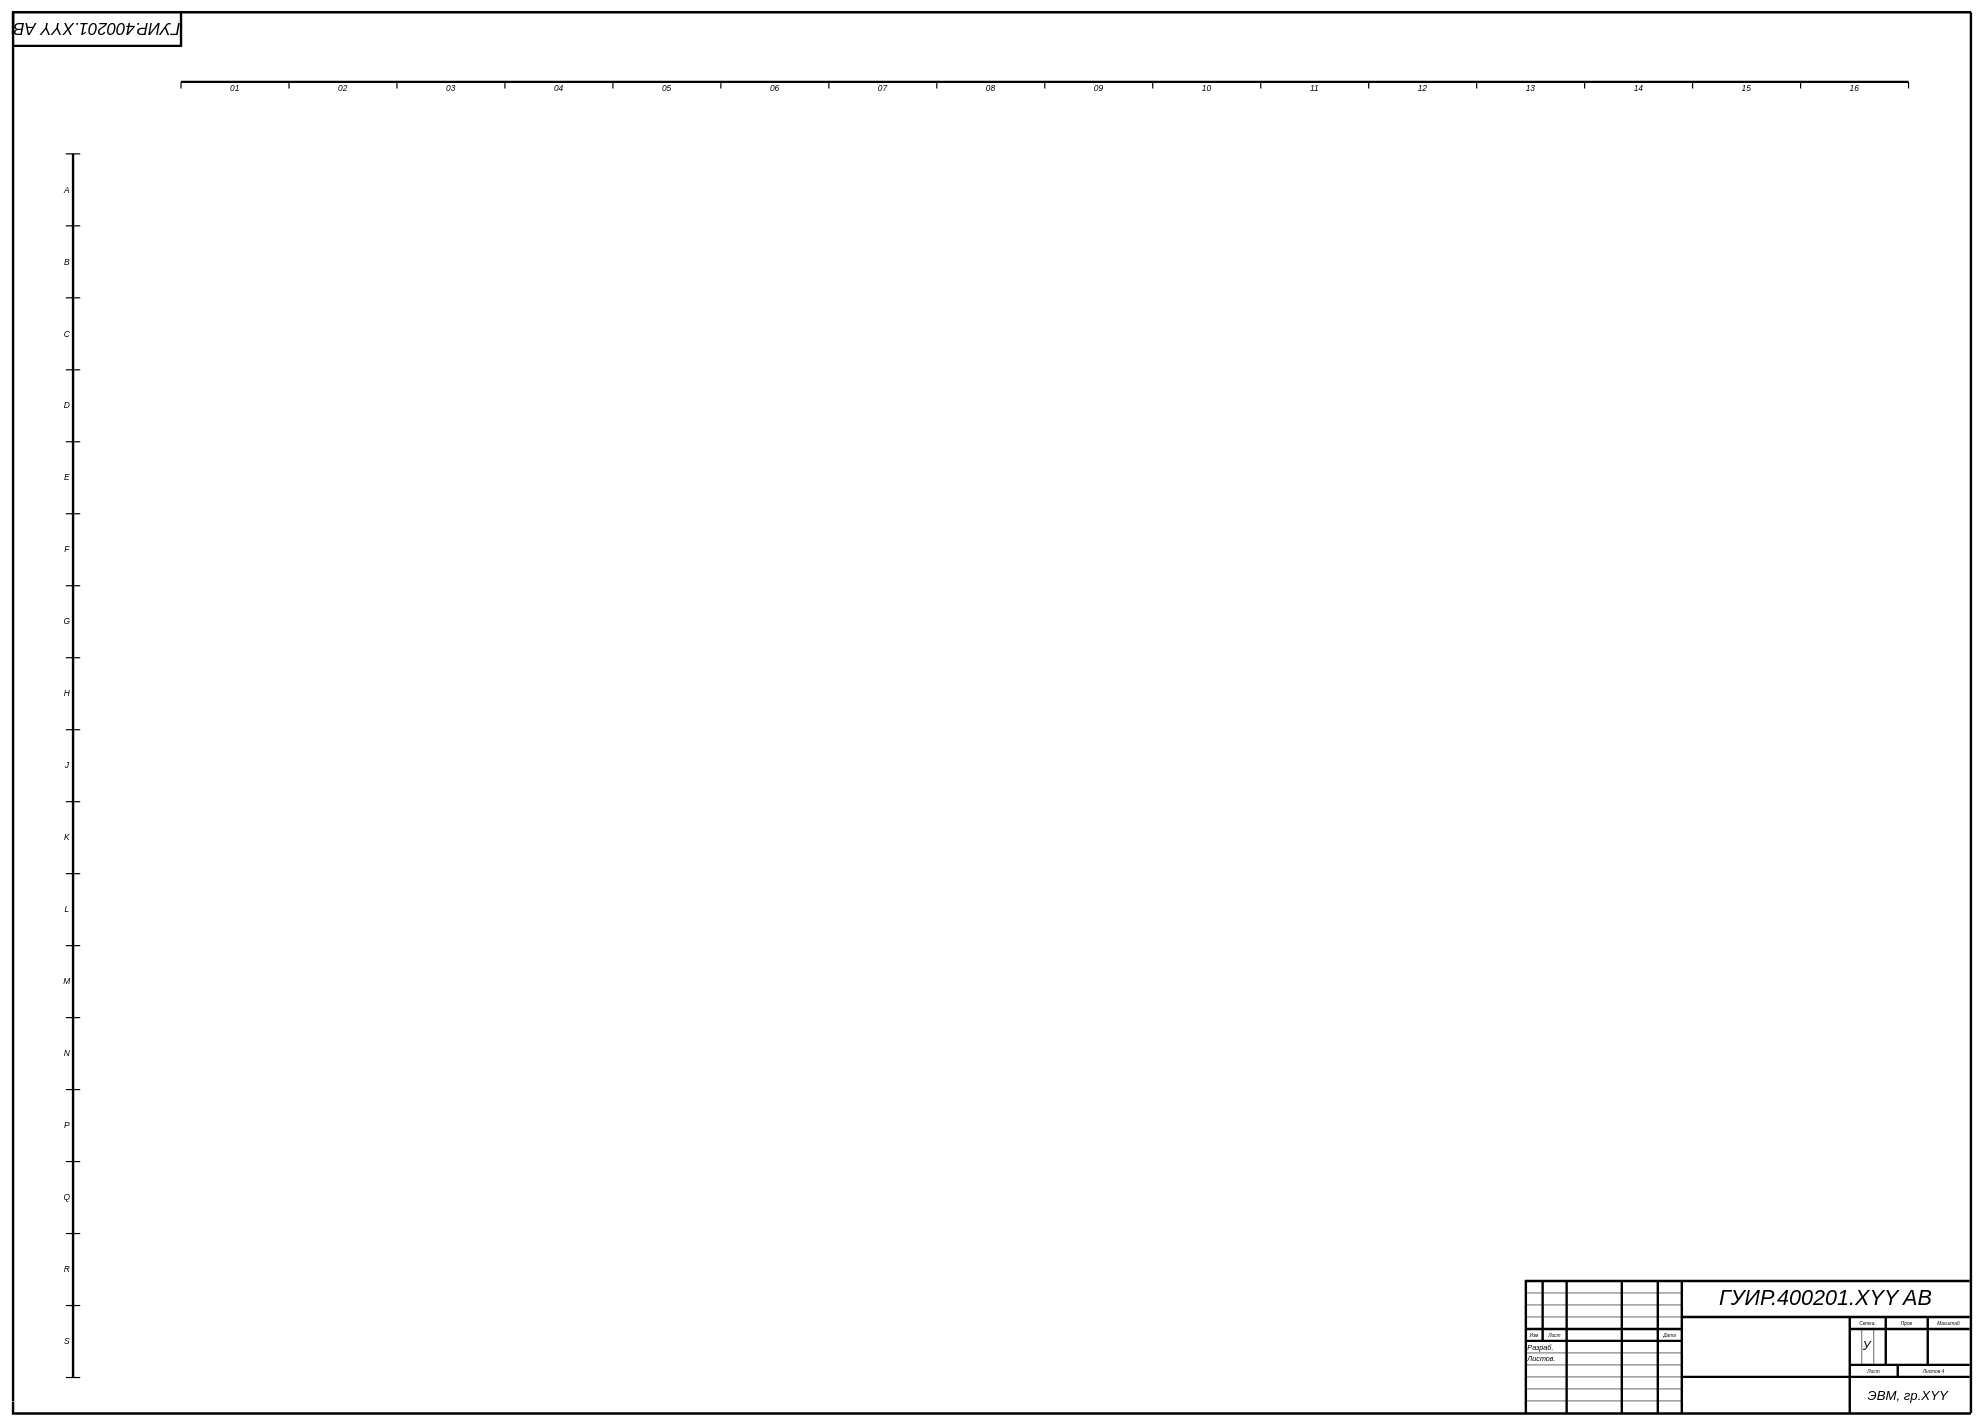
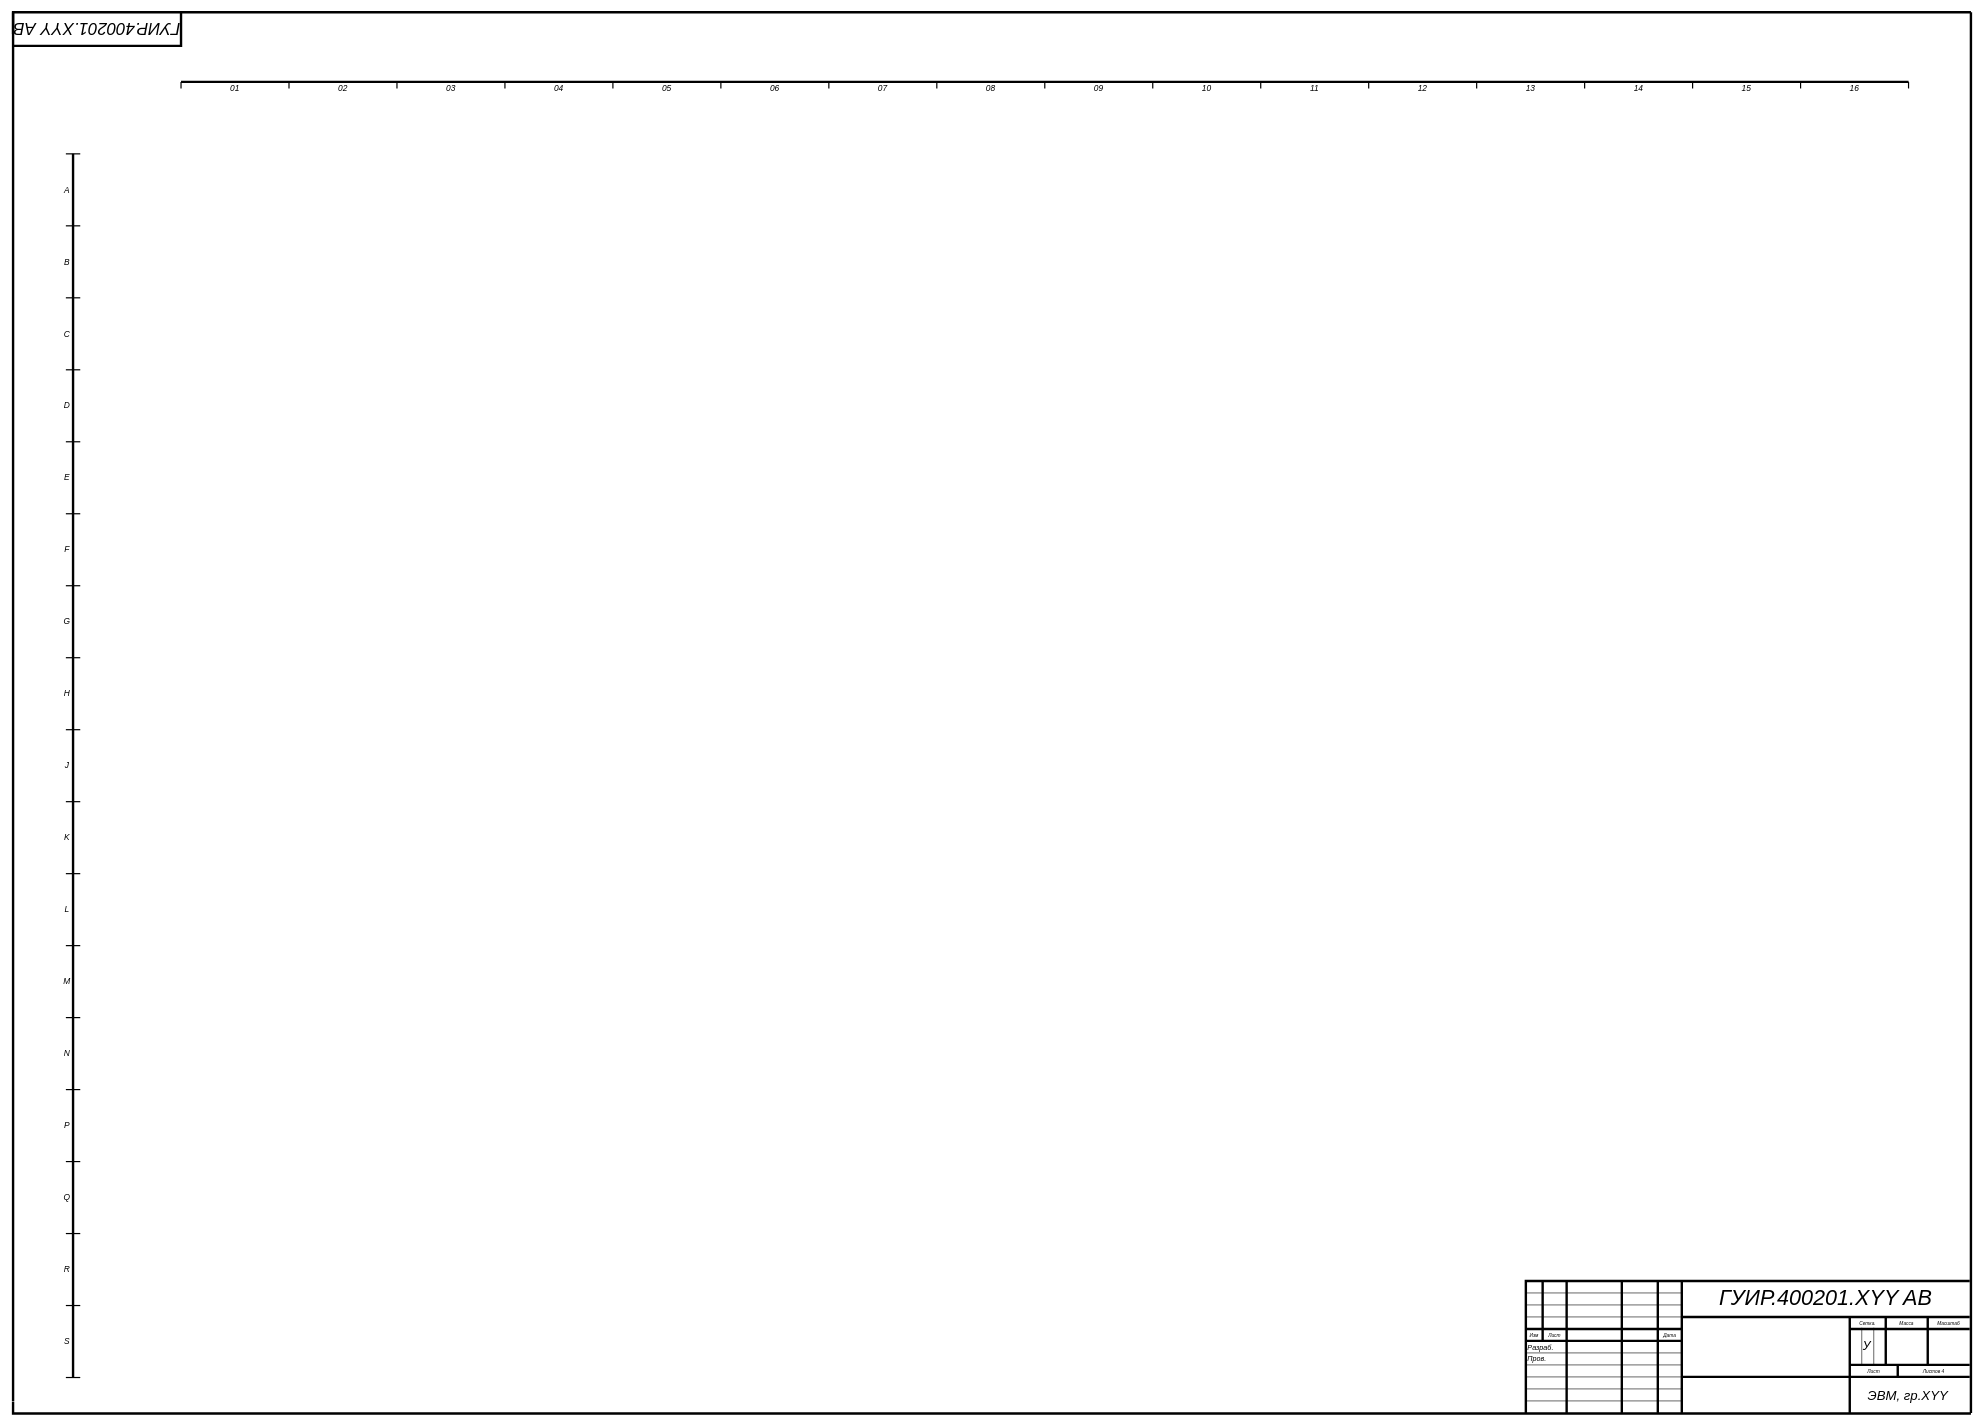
node "Пров": label "Пров" -> "Масса"
node ".Листов": label ".Листов" -> ".Пров"
